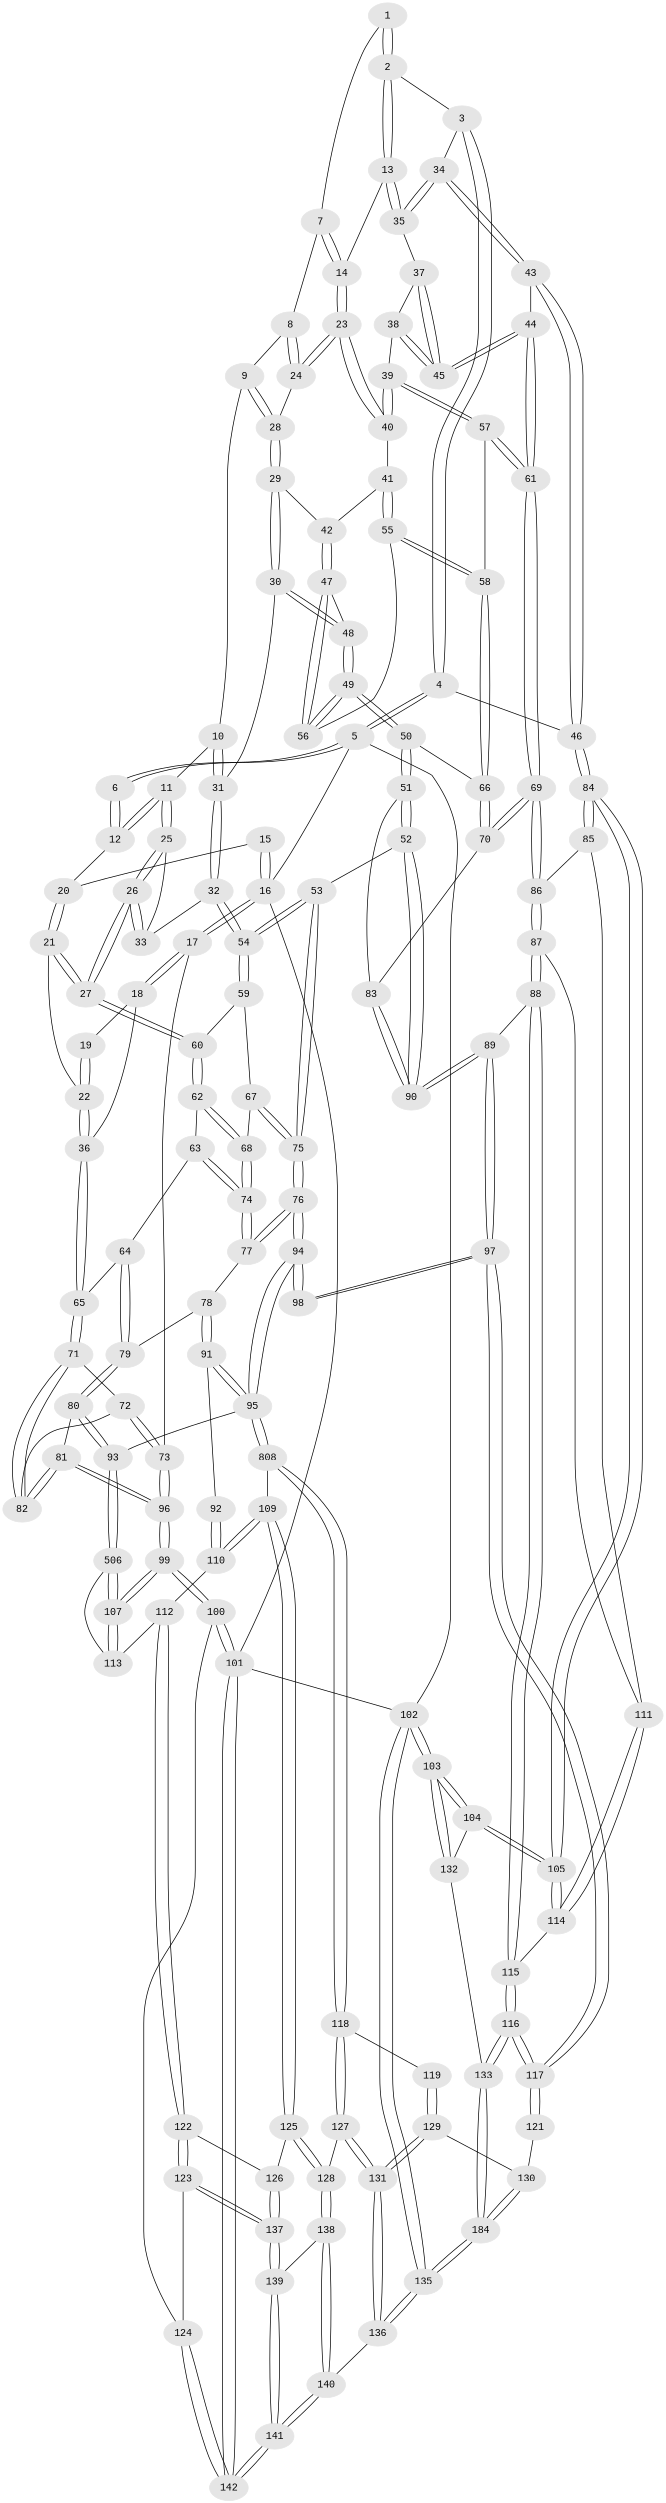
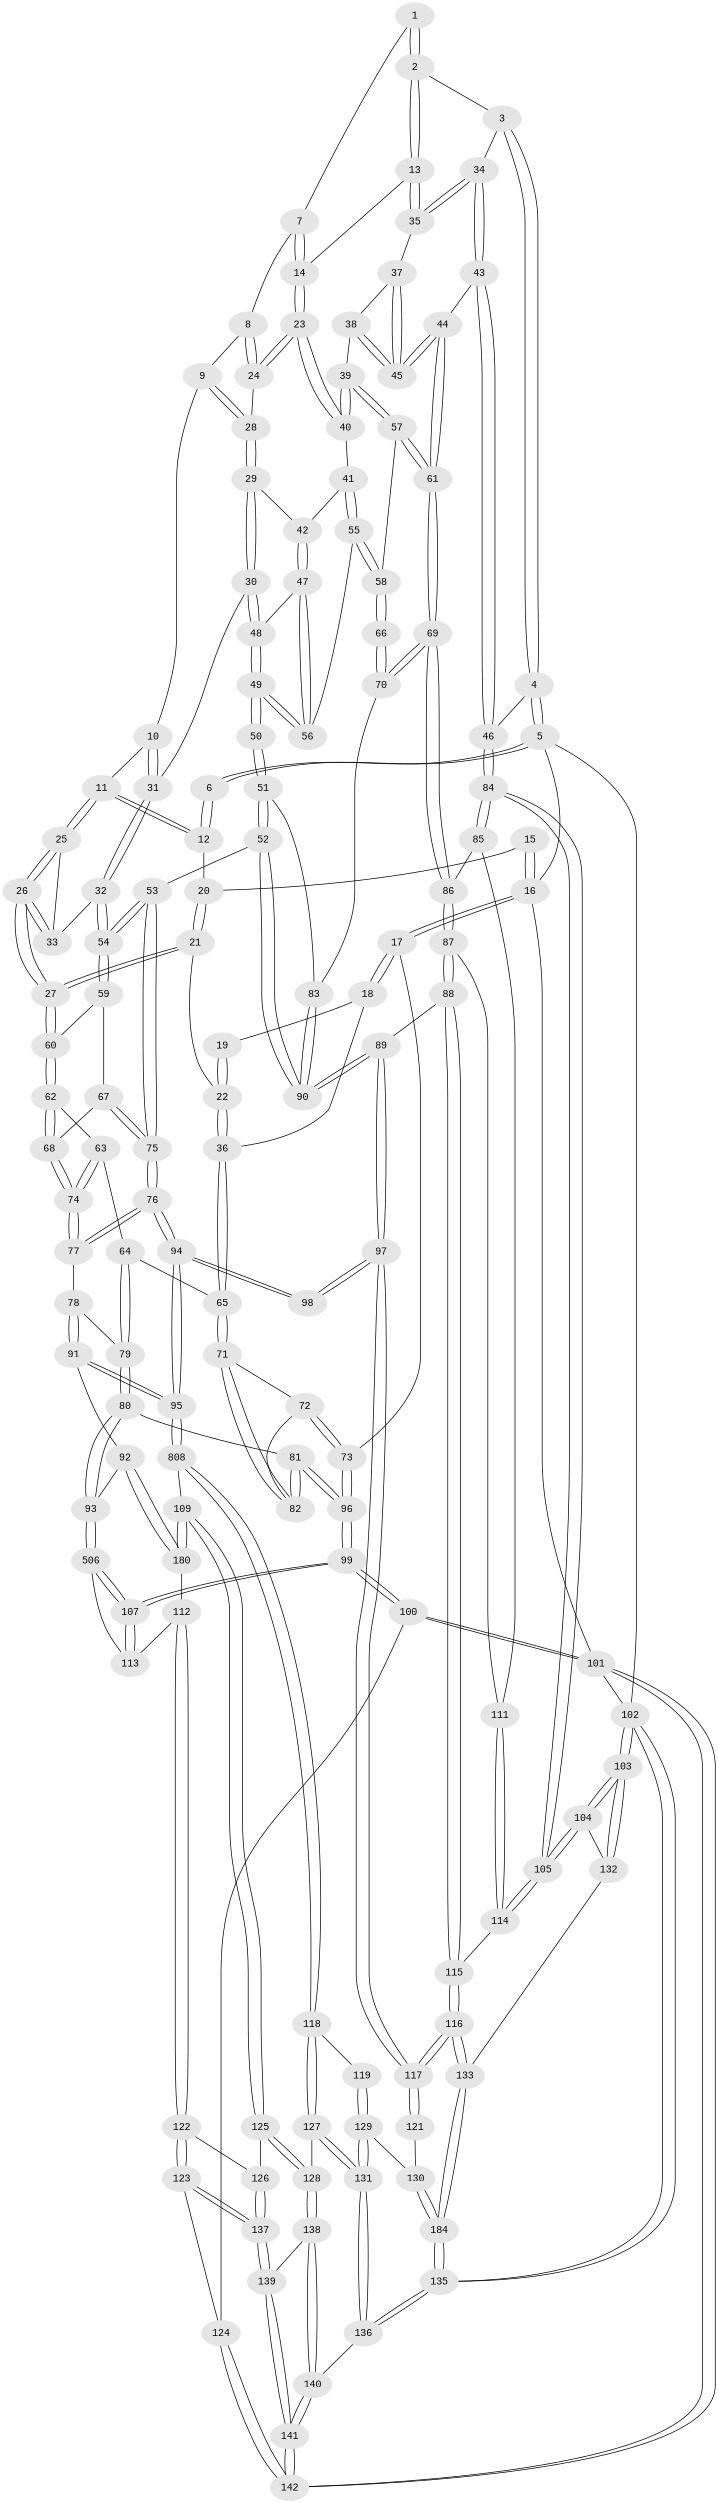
edge "50" -- "66": removed
edge "95" -- "93": now "92" -- "93"
node "110": label "110" -> "180"
